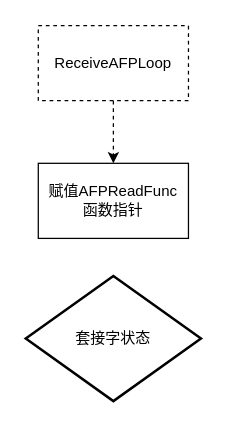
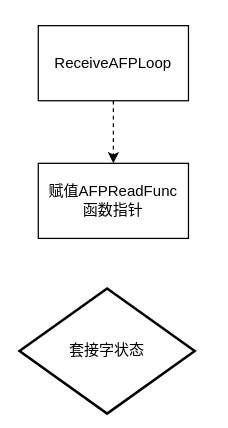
node "ReceiveAFPLoop": style dashed -> solid
node "套接字状态": moved (113, 338) -> (107, 351)
